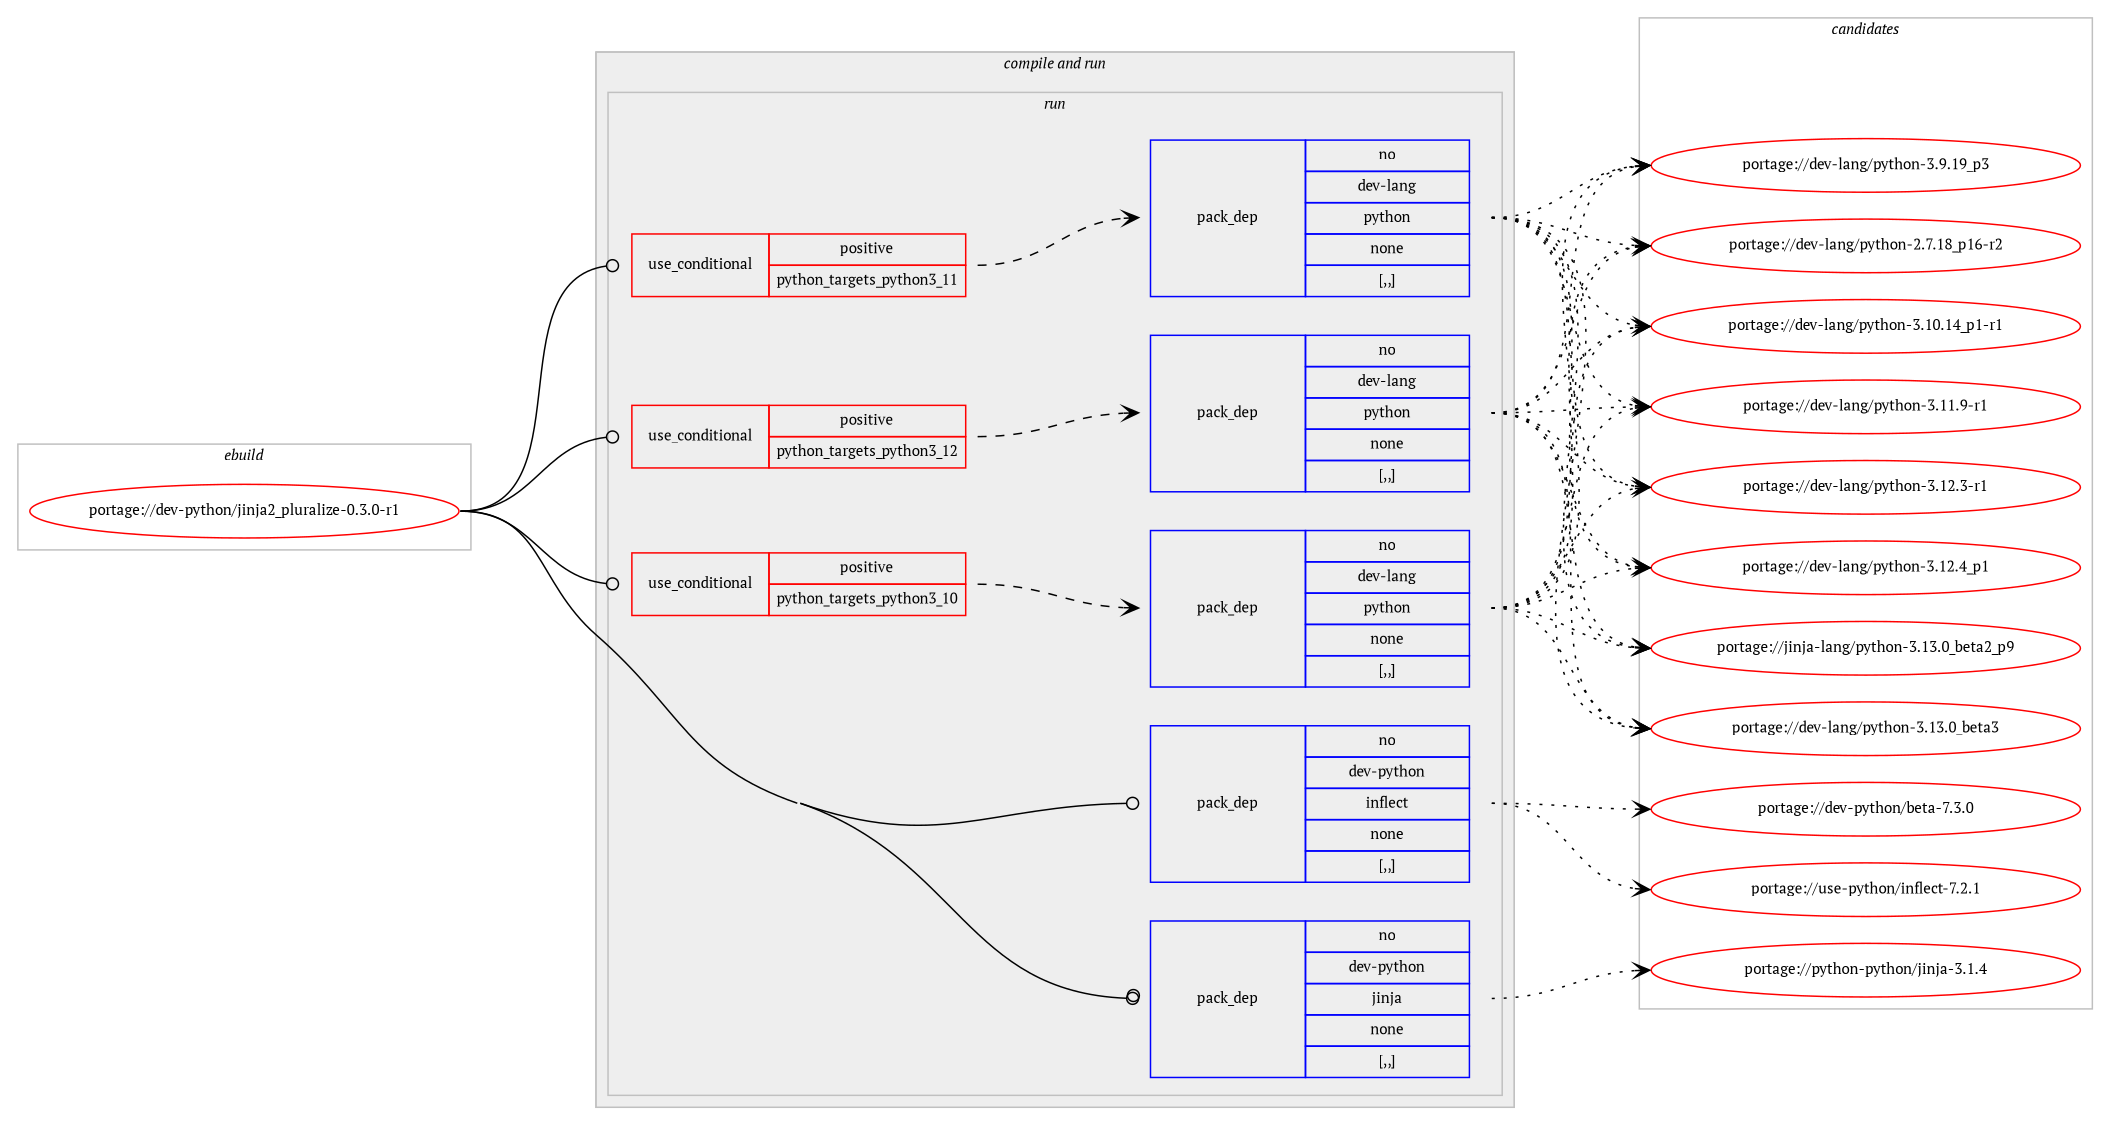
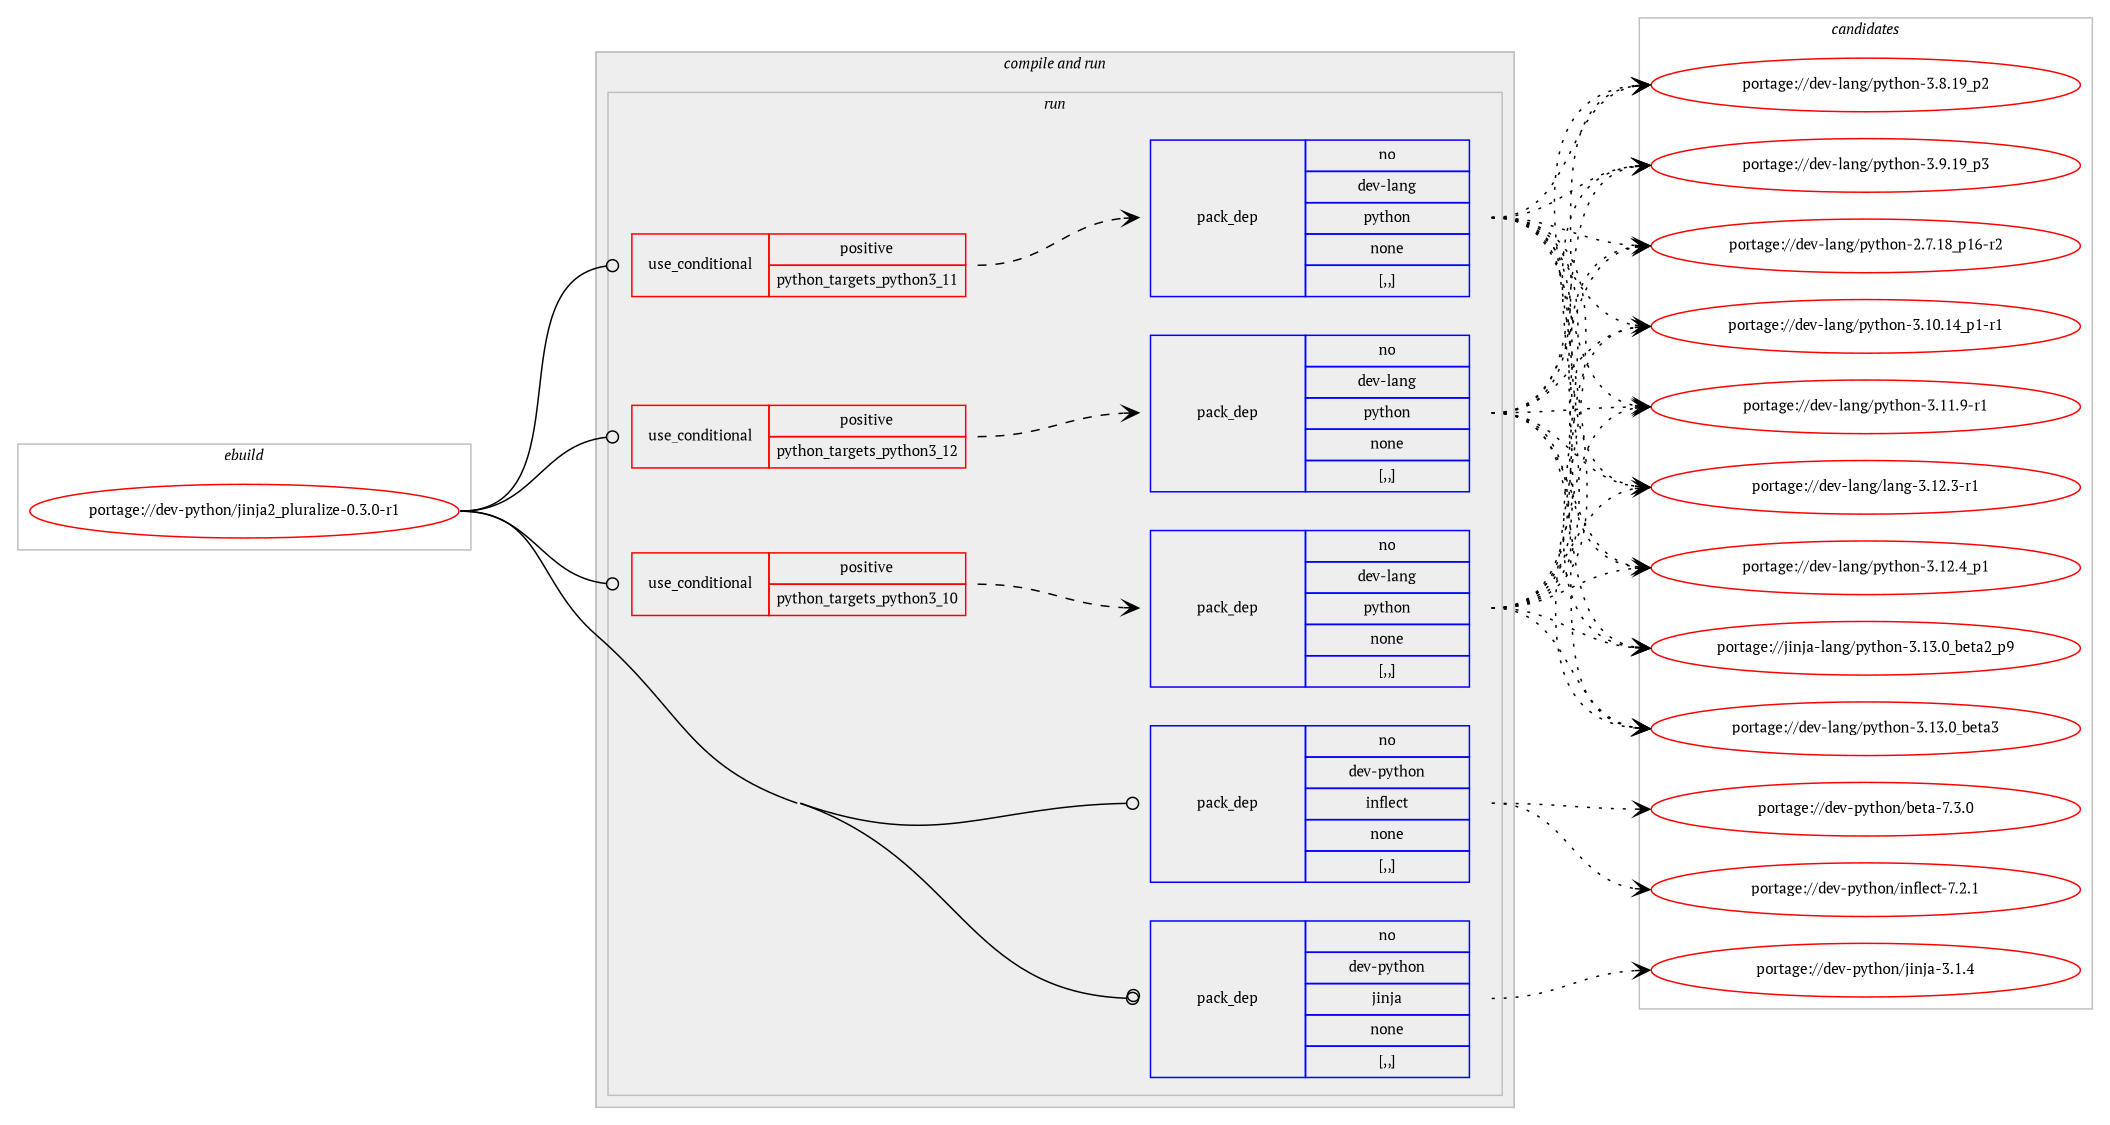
node "portage://dev-lang/python-3.8.19_p2": added
node "portage://dev-lang/python-3.12.3-r1": label "portage://dev-lang/python-3.12.3-r1" -> "portage://dev-lang/lang-3.12.3-r1"
node "portage://use-python/inflect-7.2.1": label "portage://use-python/inflect-7.2.1" -> "portage://dev-python/inflect-7.2.1"
node "portage://python-python/jinja-3.1.4": label "portage://python-python/jinja-3.1.4" -> "portage://dev-python/jinja-3.1.4"
